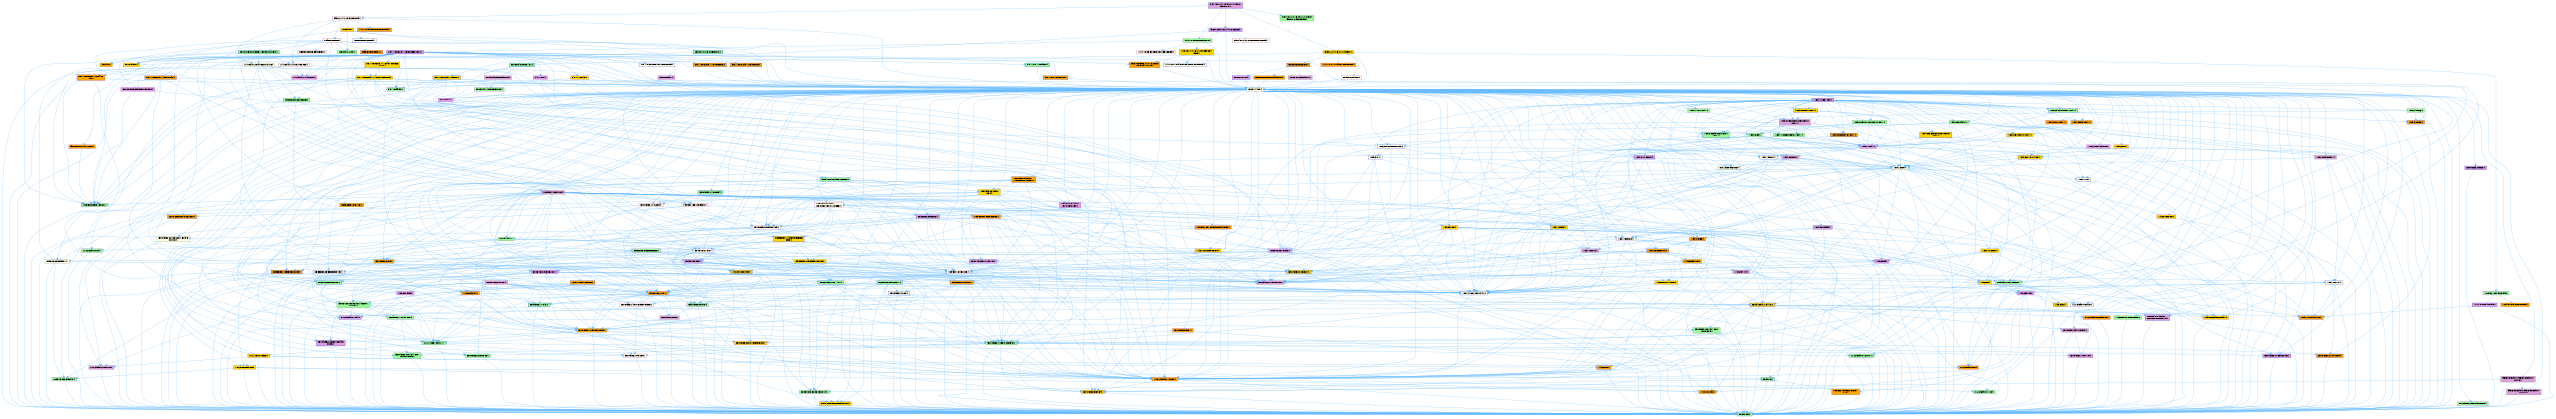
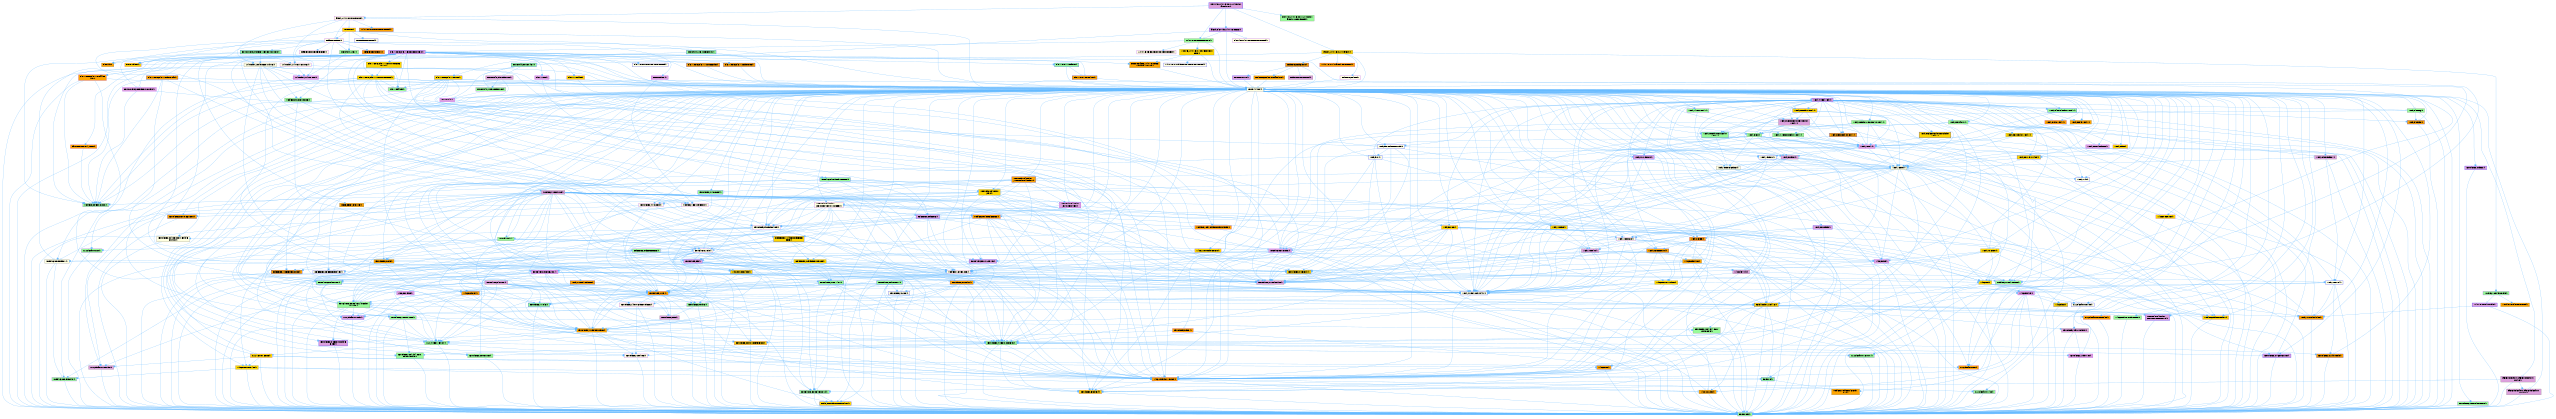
node "TraitEvent.algorithm.h": label "TraitEvent.algorithm.h" -> "TraitEvent.generated.h"
